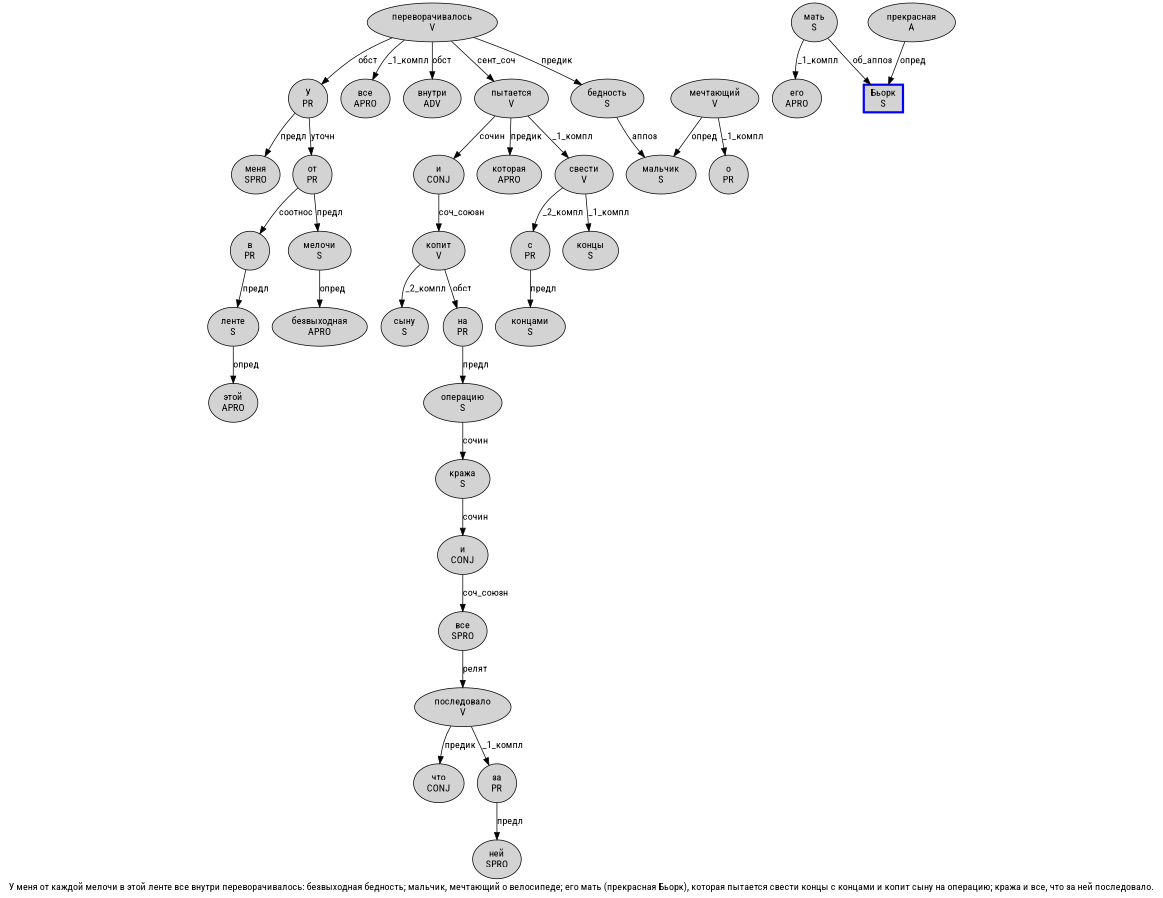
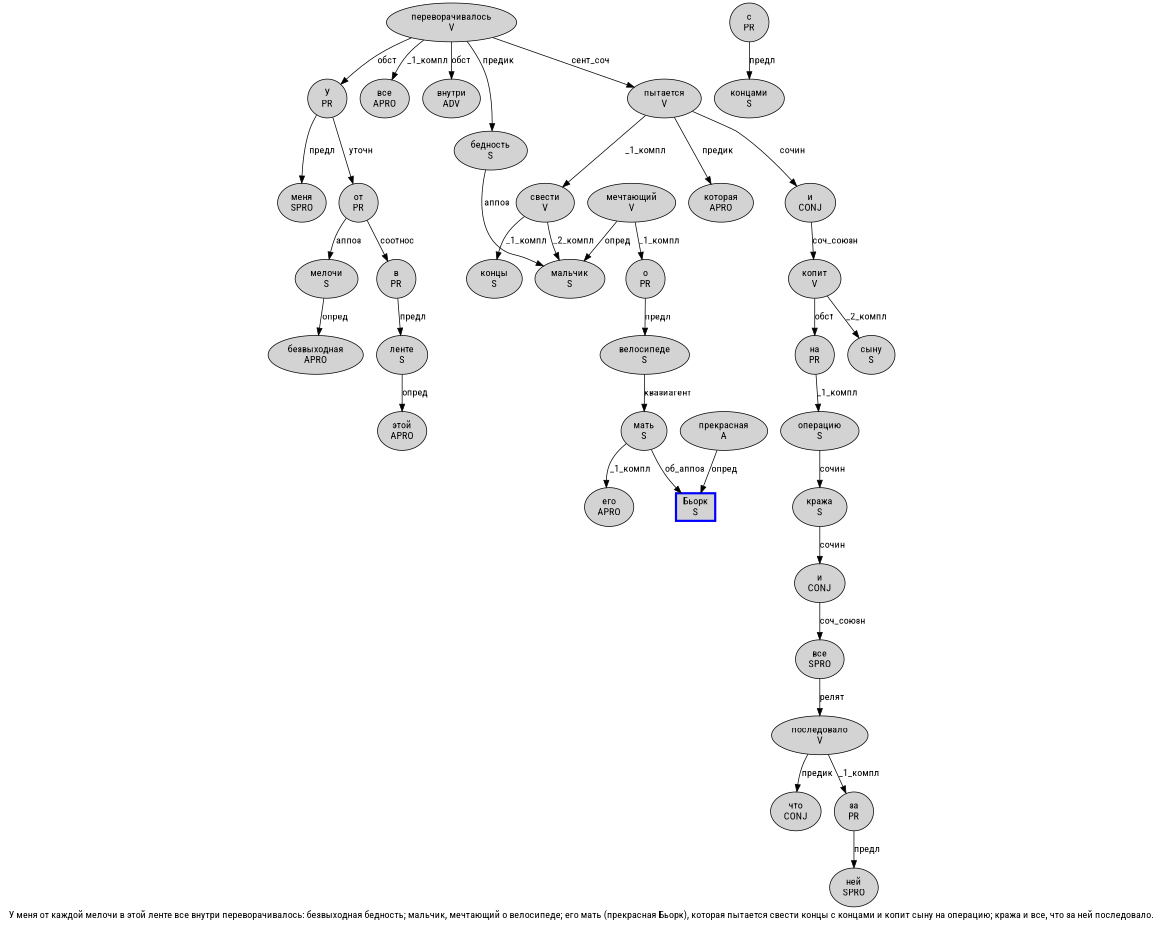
edge "свести V" -> "с PR": now "свести V" -> "мальчик S"
edge "от PR" -> "мелочи S": label "предл" -> "аппоз"
node "велосипеде S": added
edge "на PR" -> "операцию S": label "предл" -> "_1_компл"
